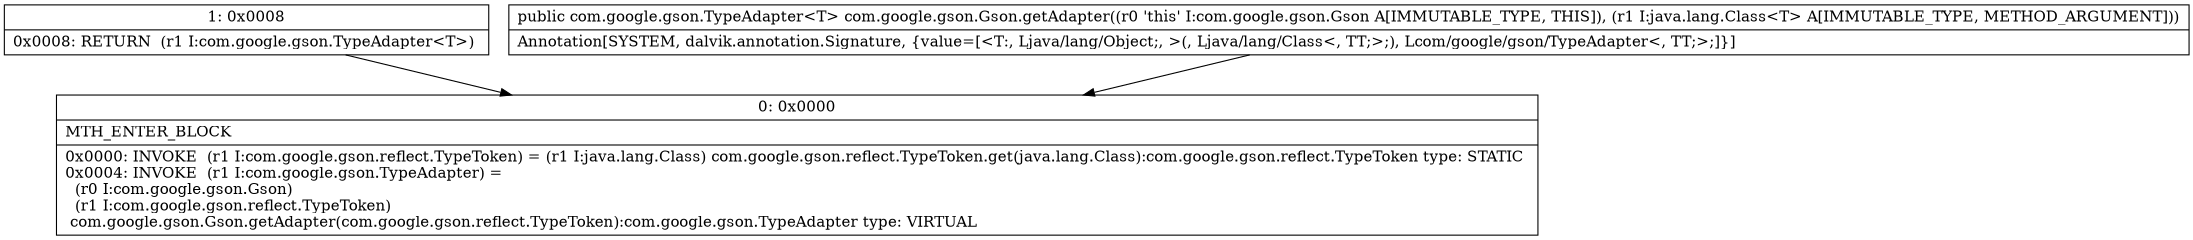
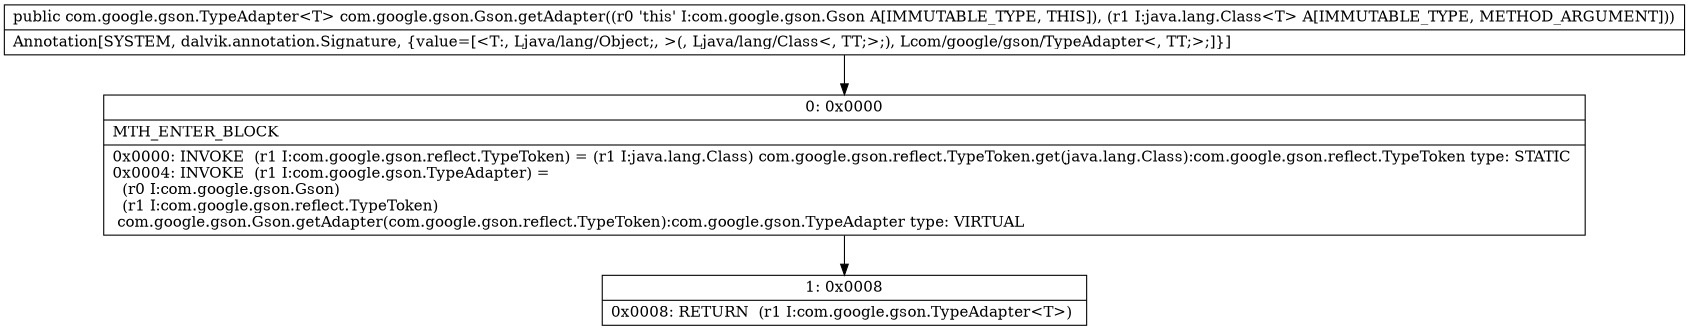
edge "1: 0x0008" -> "0: 0x0000": reversed
